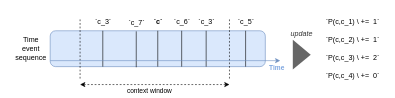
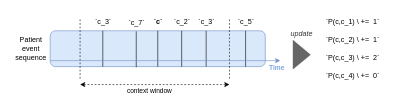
node "`c_6`": label "`c_6`" -> "`c_2`"
node "Time event sequence": label "Time event sequence" -> "Patient event sequence"
